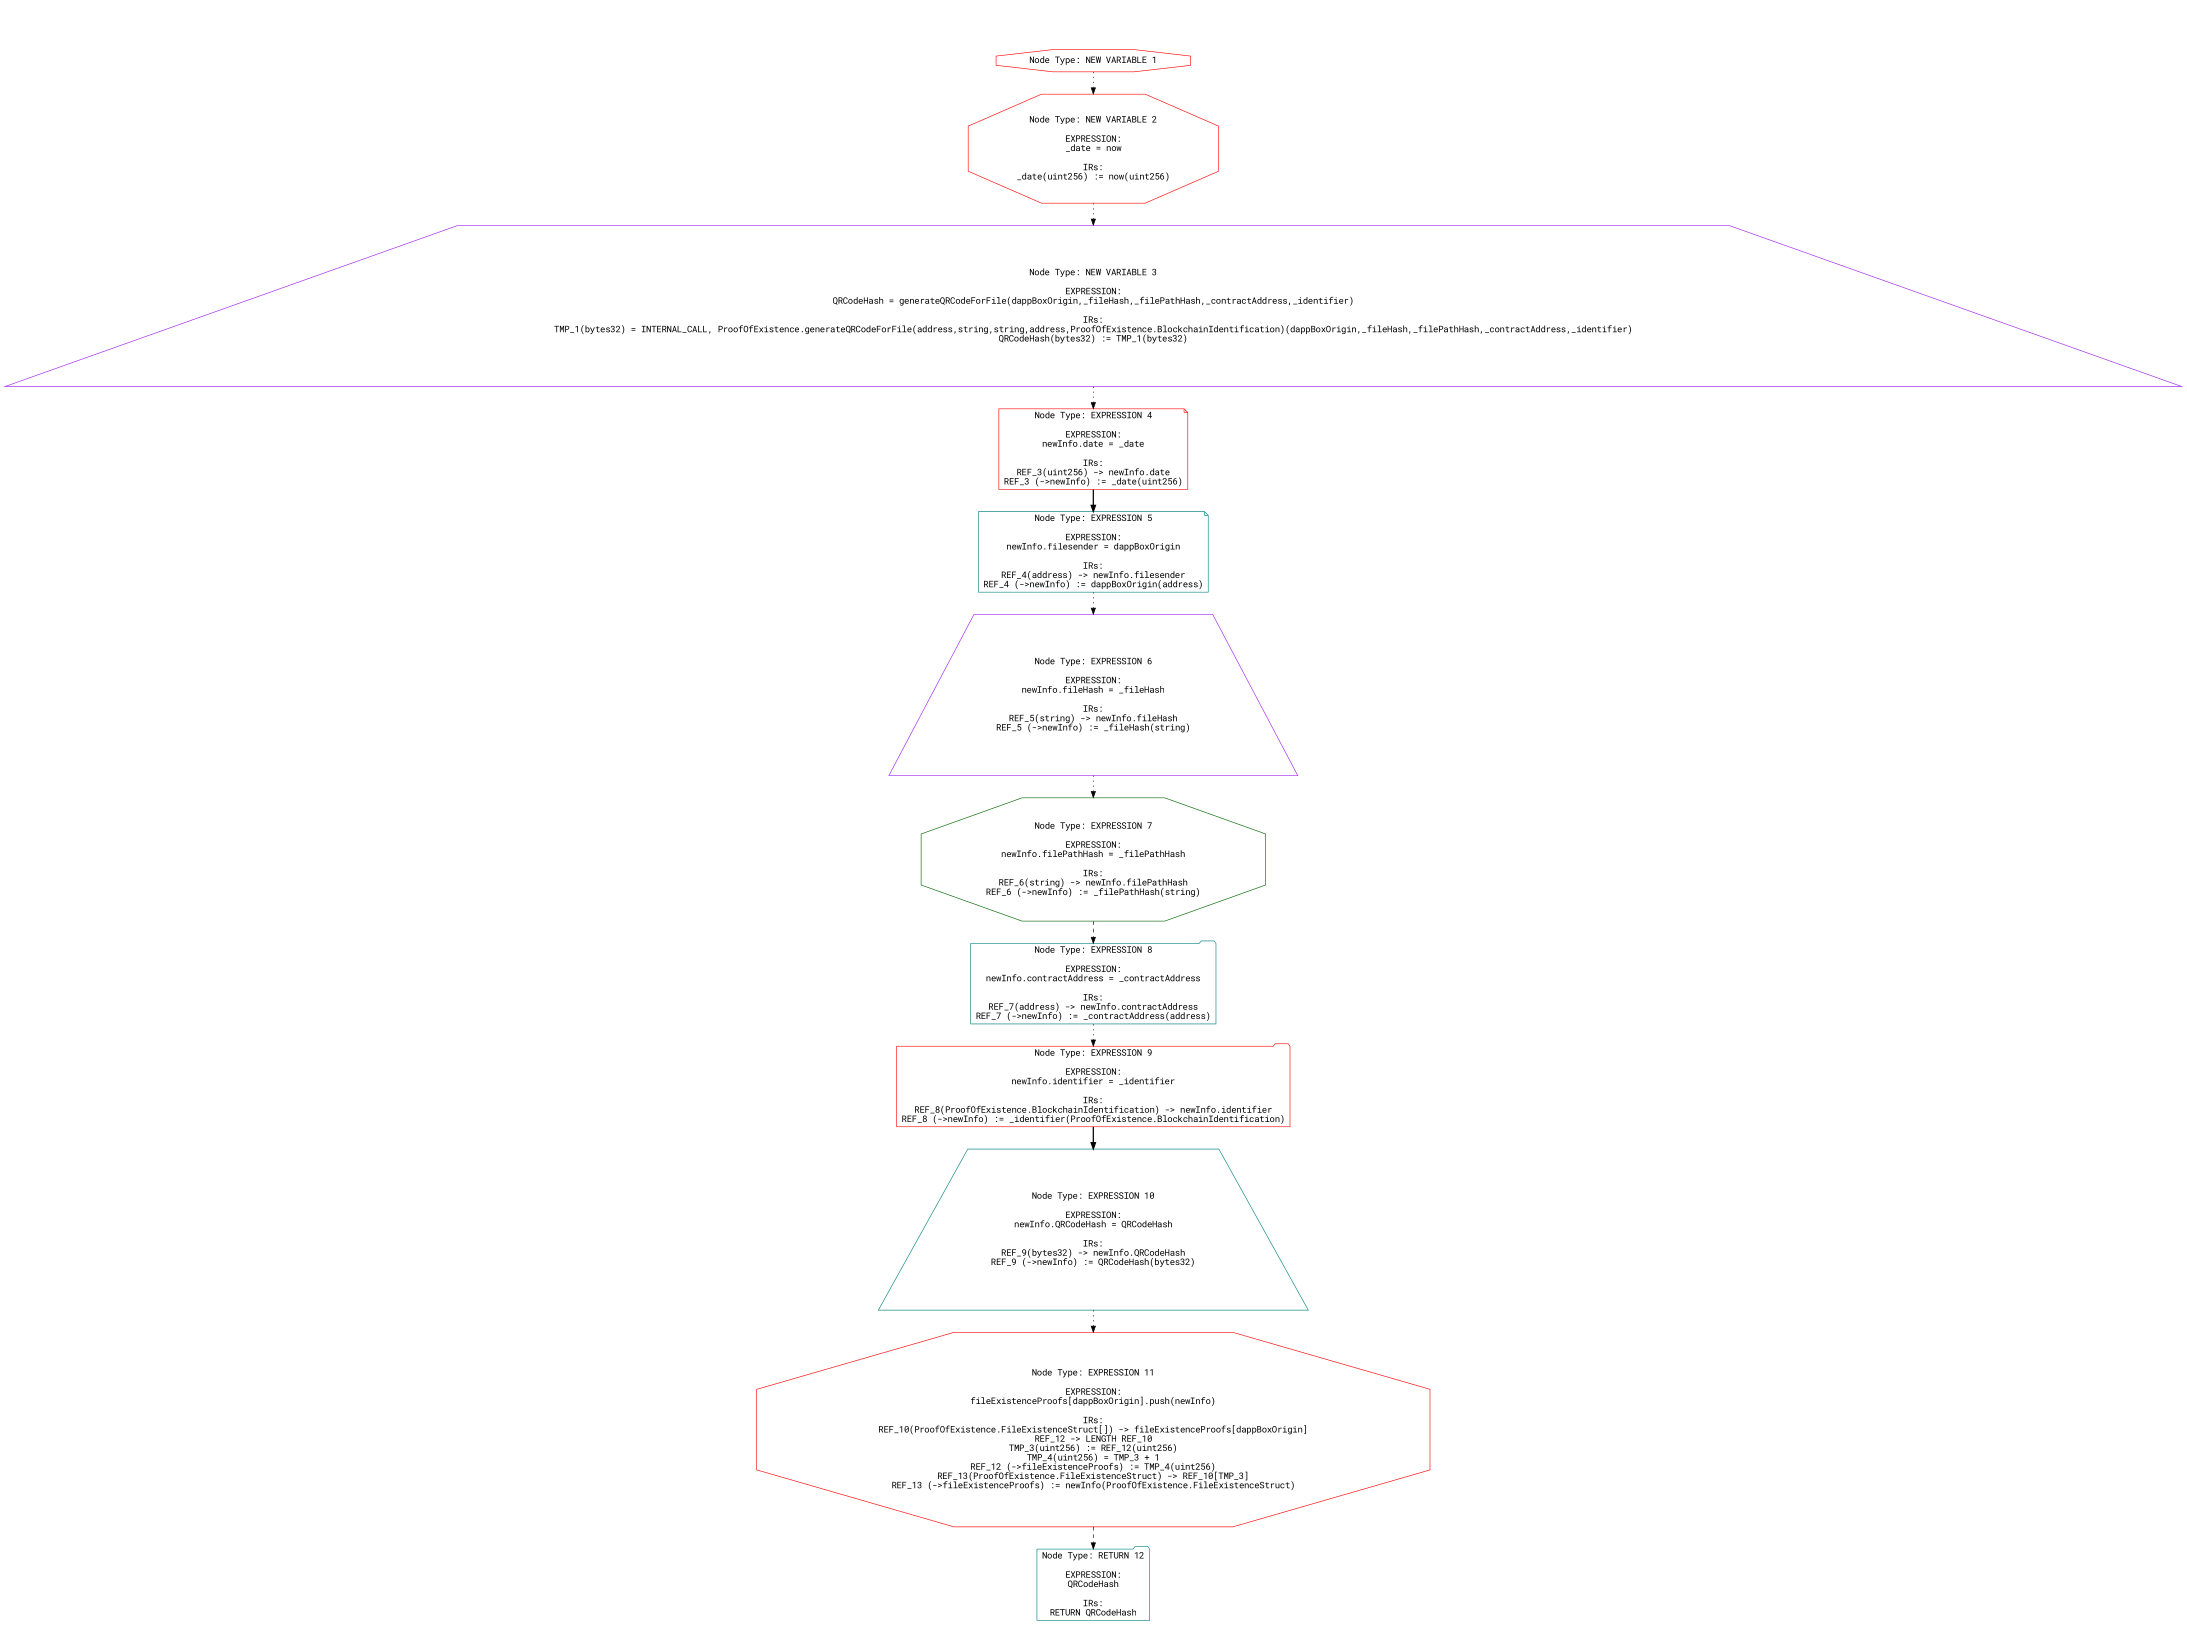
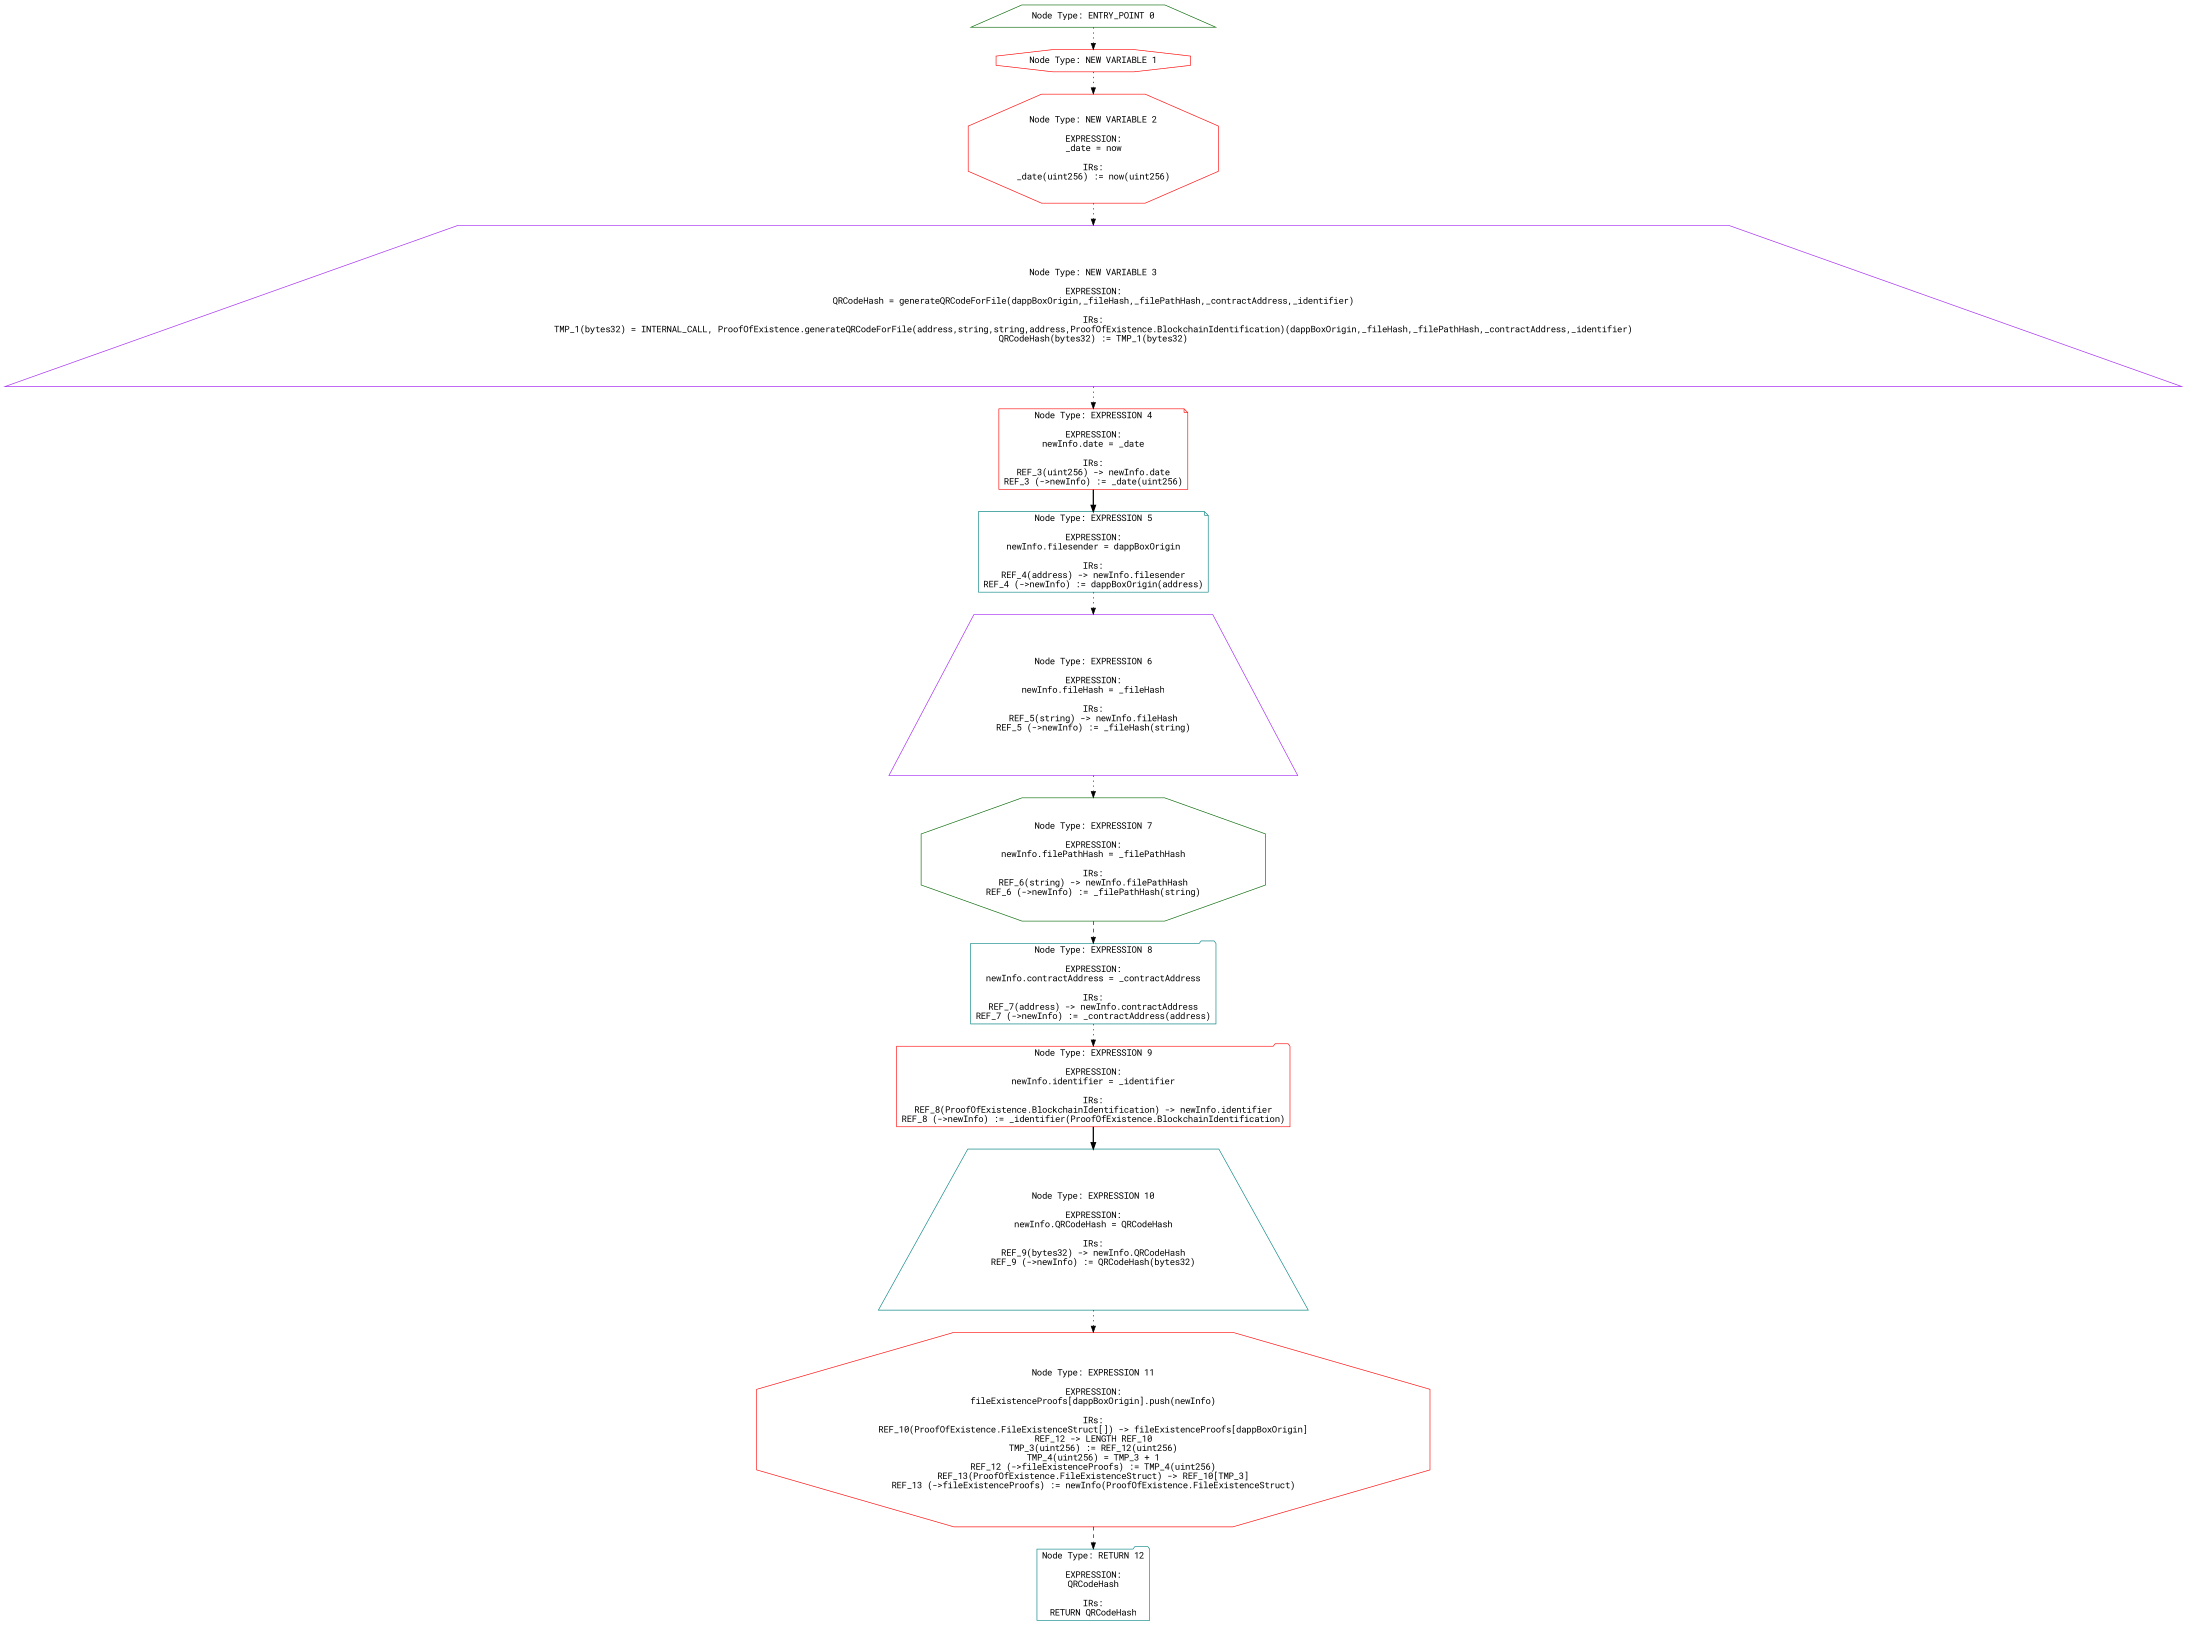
node "Node Type: ENTRY_POINT 0": added
